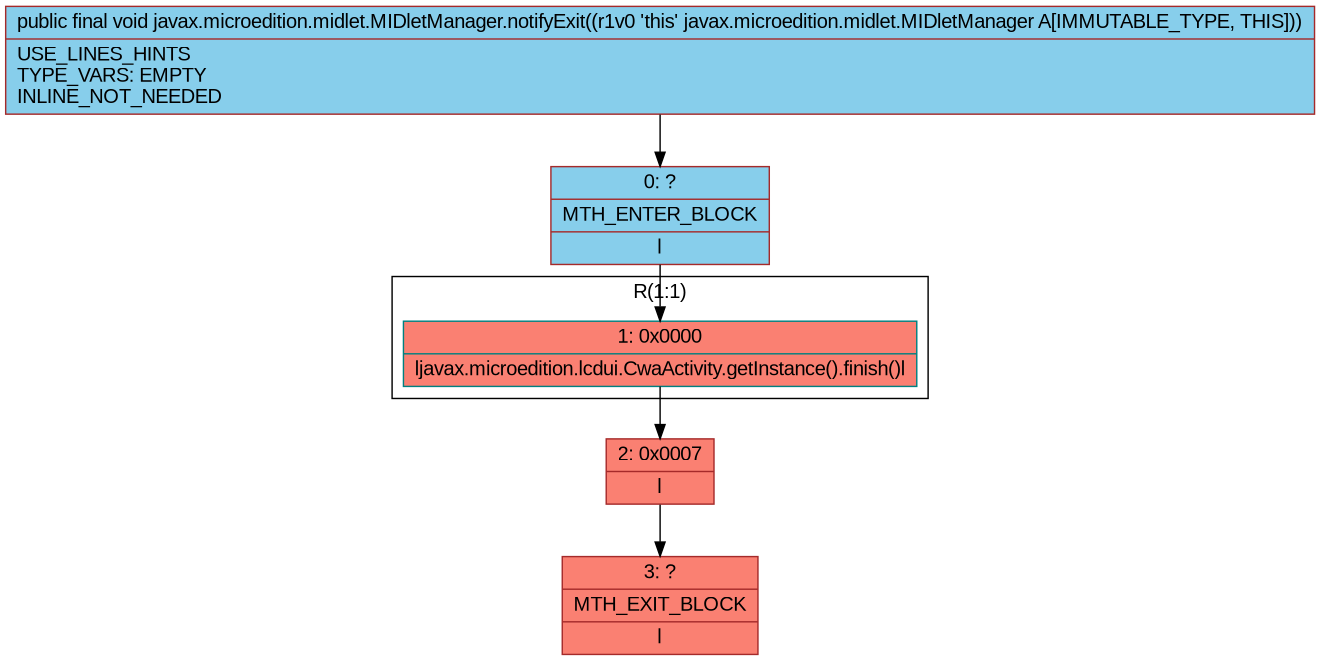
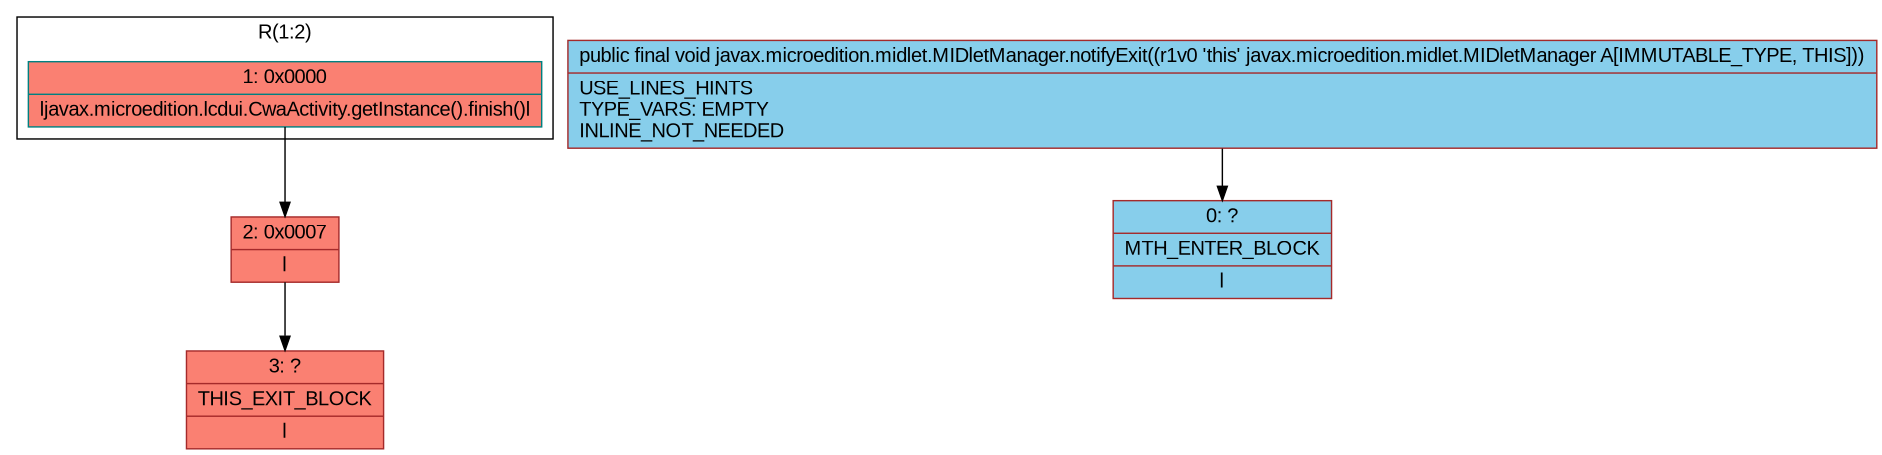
edge "0: ?" -> "1: 0x0000": removed
cluster "R(1:1)": label "R(1:1)" -> "R(1:2)"
node "3: ?": text "MTH_EXIT_BLOCK" -> "THIS_EXIT_BLOCK"
